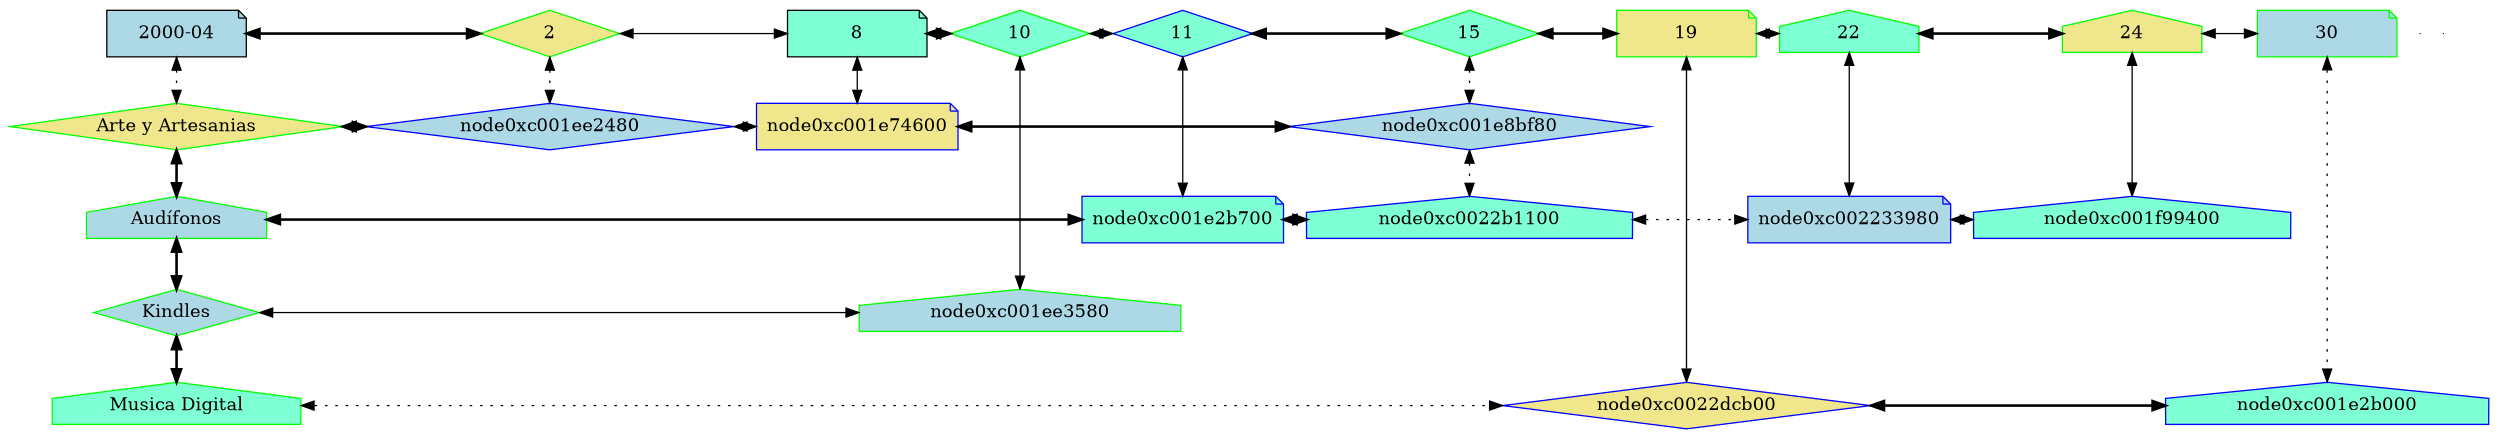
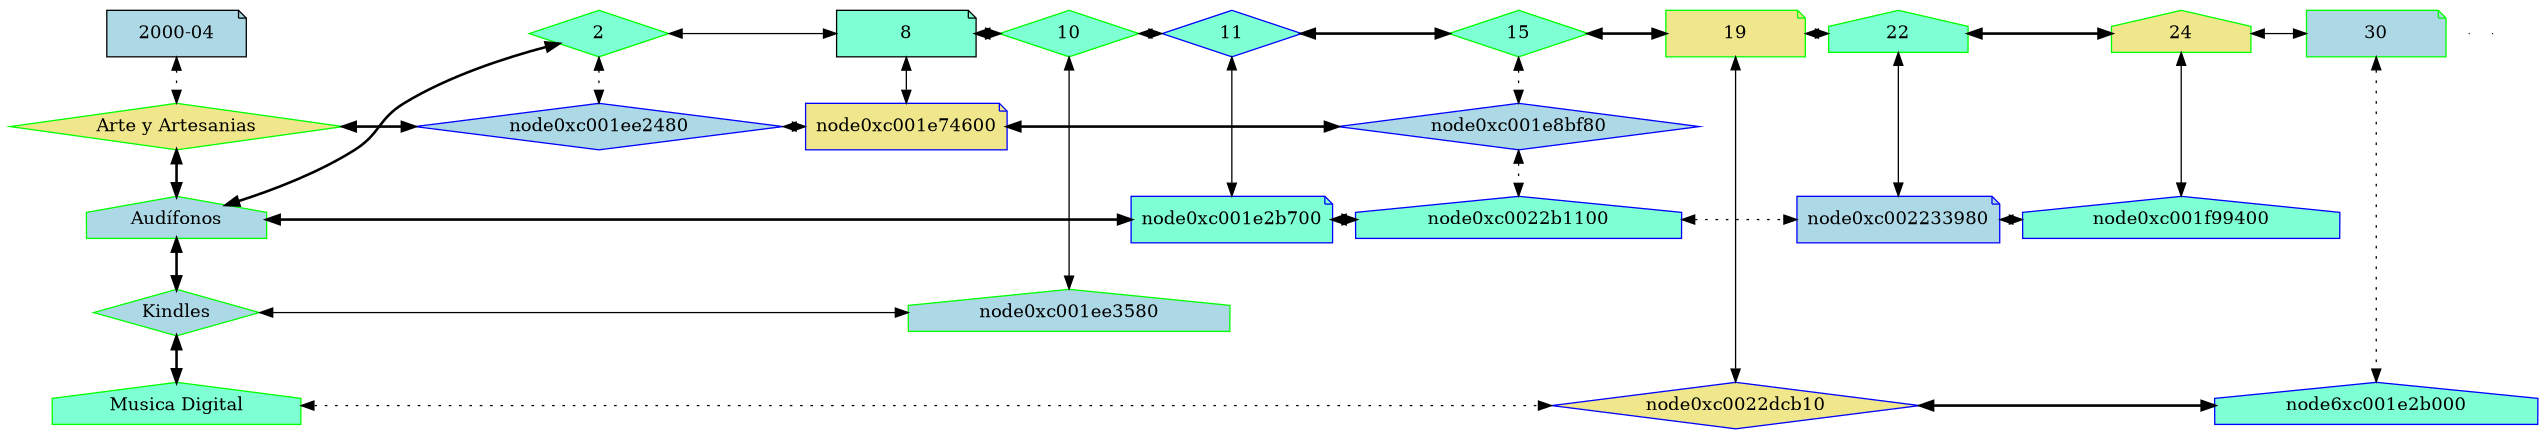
edge "2000-04" -- "2": now "Audífonos" -- "2"
node "2": fillcolor khaki -> aquamarine
node "node0xc0022dcb00": label "node0xc0022dcb00" -> "node0xc0022dcb10"
node "node0xc001e2b000": label "node0xc001e2b000" -> "node6xc001e2b000"
